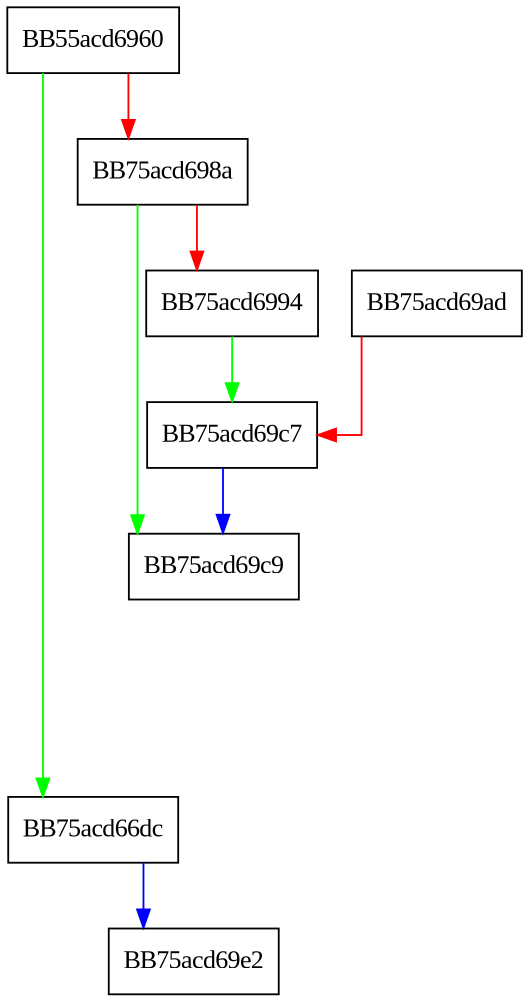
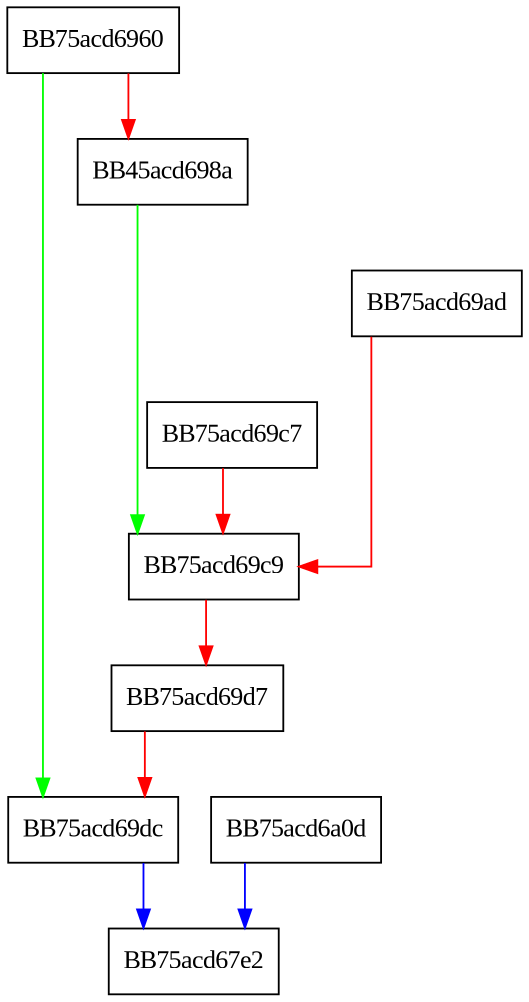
node "BB55acd6960": label "BB55acd6960" -> "BB75acd6960"
node "BB75acd698a": label "BB75acd698a" -> "BB45acd698a"
node "BB75acd6994": removed
edge "BB75acd69ad" -> "BB75acd69c7": now "BB75acd69ad" -> "BB75acd69c9"
edge "BB75acd69c7" -> "BB75acd69c9": color blue -> red
node "BB75acd69d7": added
node "BB75acd66dc": label "BB75acd66dc" -> "BB75acd69dc"
node "BB75acd6a0d": added
node "BB75acd69e2": label "BB75acd69e2" -> "BB75acd67e2"
